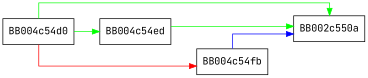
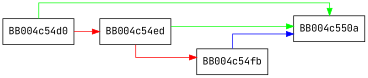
node "BB002c550a": label "BB002c550a" -> "BB004c550a"
edge "BB004c54d0" -> "BB004c54ed": color green -> red
edge "BB004c54d0" -> "BB004c54fb": now "BB004c54ed" -> "BB004c54fb"
